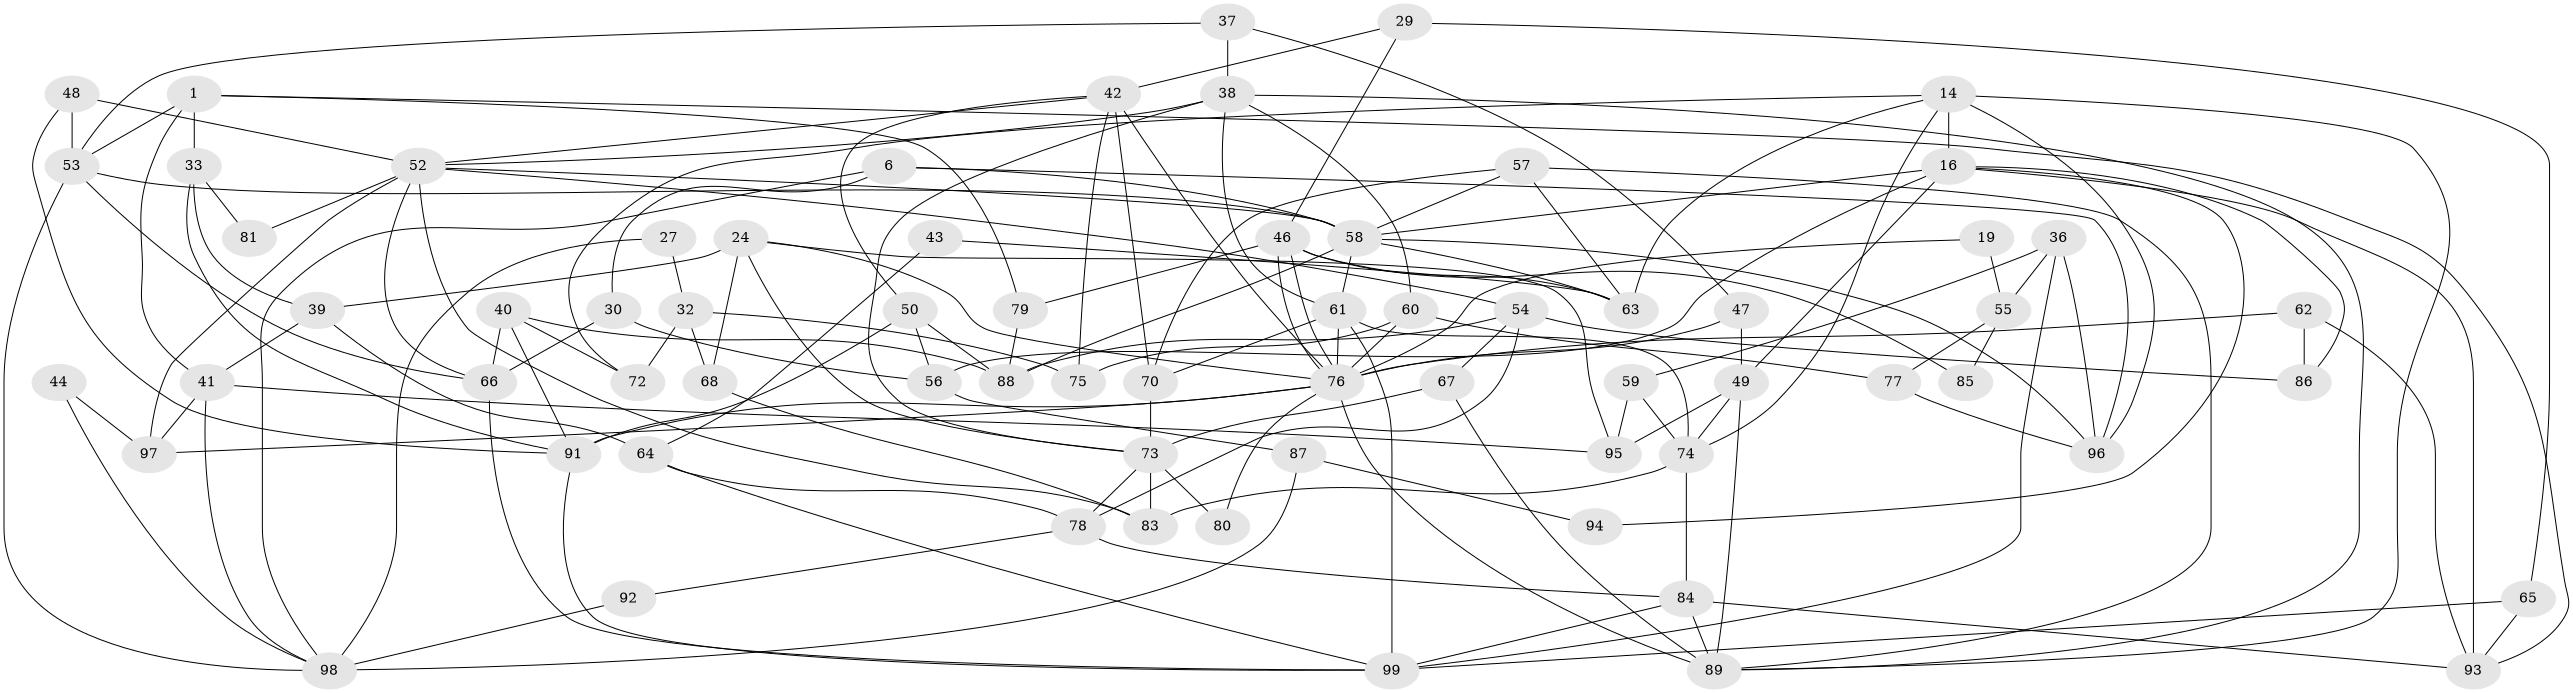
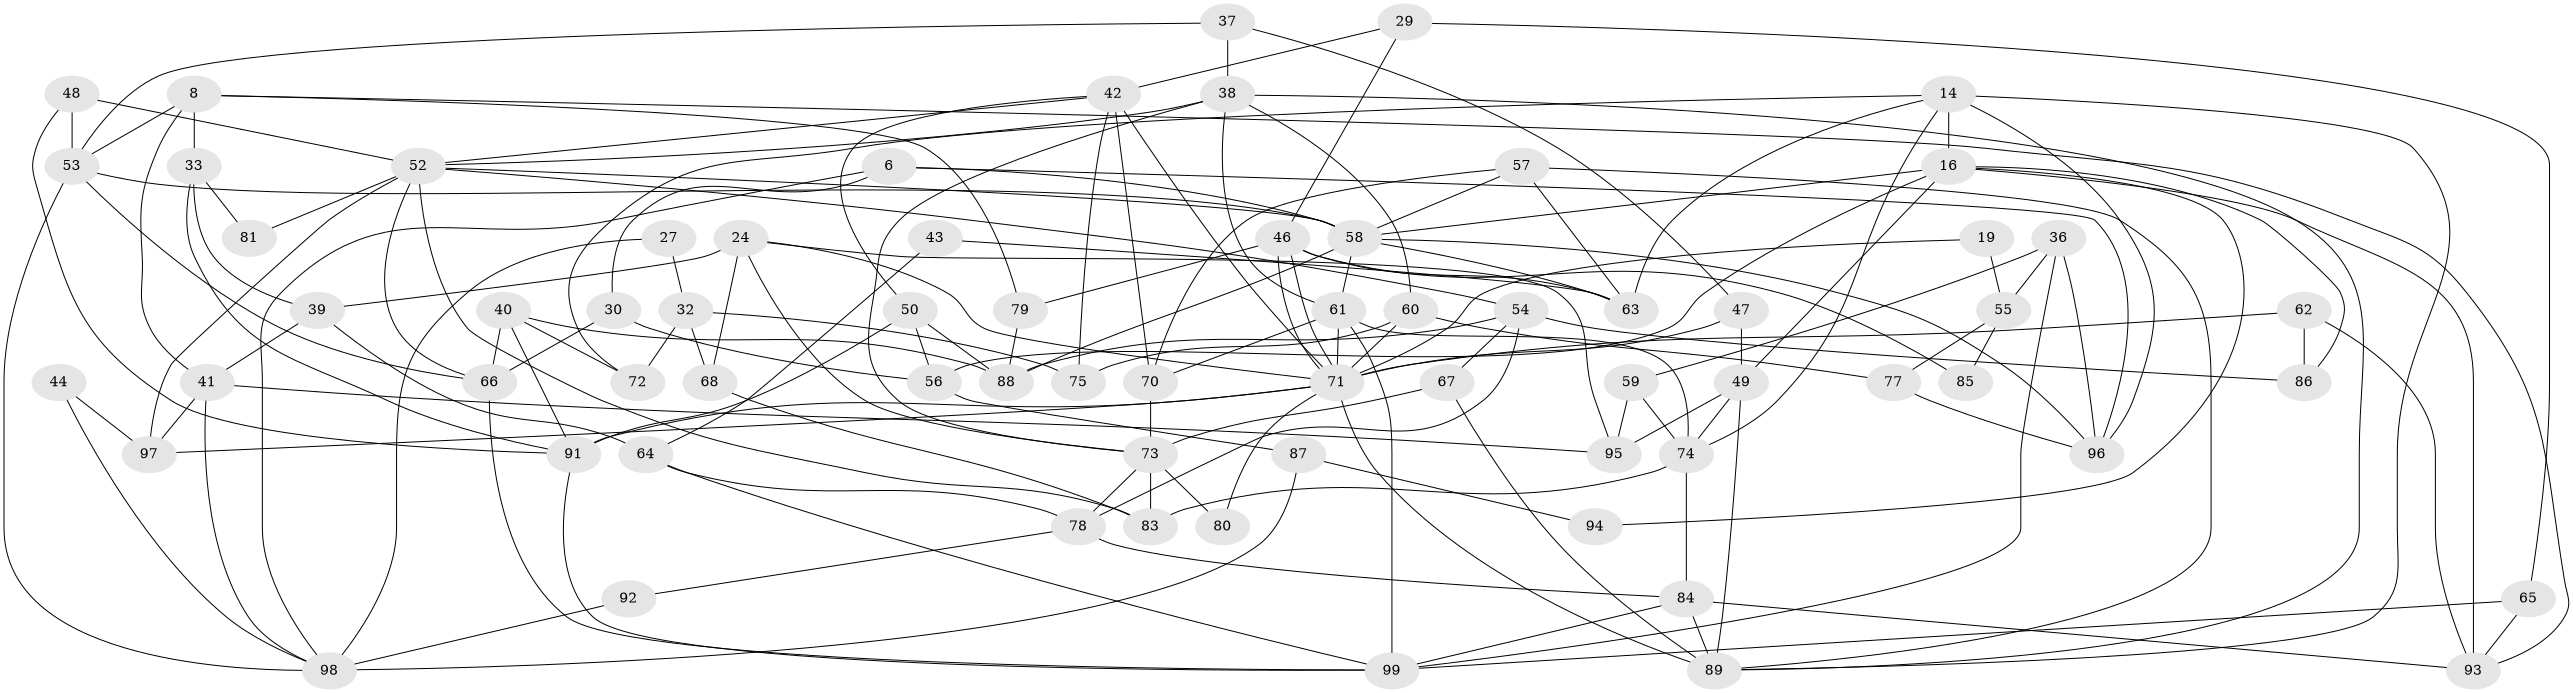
node "1": label "1" -> "8"
node "76": label "76" -> "71"
